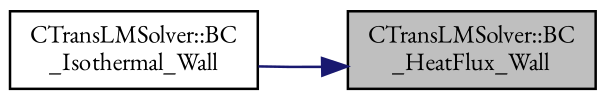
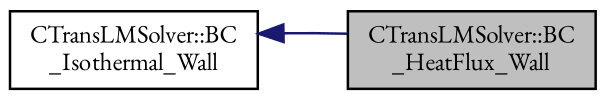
edge "CTransLMSolver::BC _Isothermal_Wall" -> "CTransLMSolver::BC _HeatFlux_Wall": reversed
